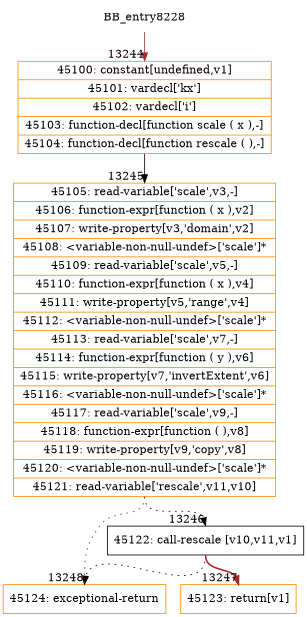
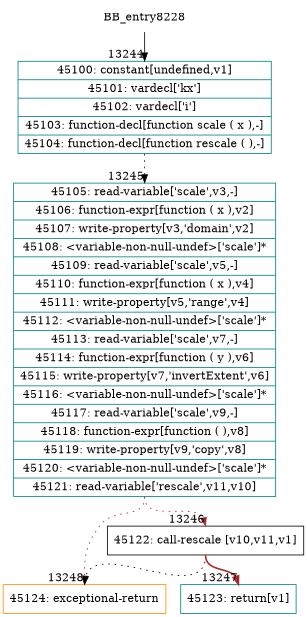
edge "BB_entry8228" -> "45100: constant[undefined,v1]": color brown -> black
node "45100: constant[undefined,v1]": color darkorange -> teal
edge "45100: constant[undefined,v1]" -> "45105: read-variable['scale',v3,-]": style solid -> dotted
node "45105: read-variable['scale',v3,-]": color darkorange -> teal
edge "45105: read-variable['scale',v3,-]" -> "45122: call-rescale [v10,v11,v1]": color black -> brown
node "45123: return[v1]": color darkorange -> teal
